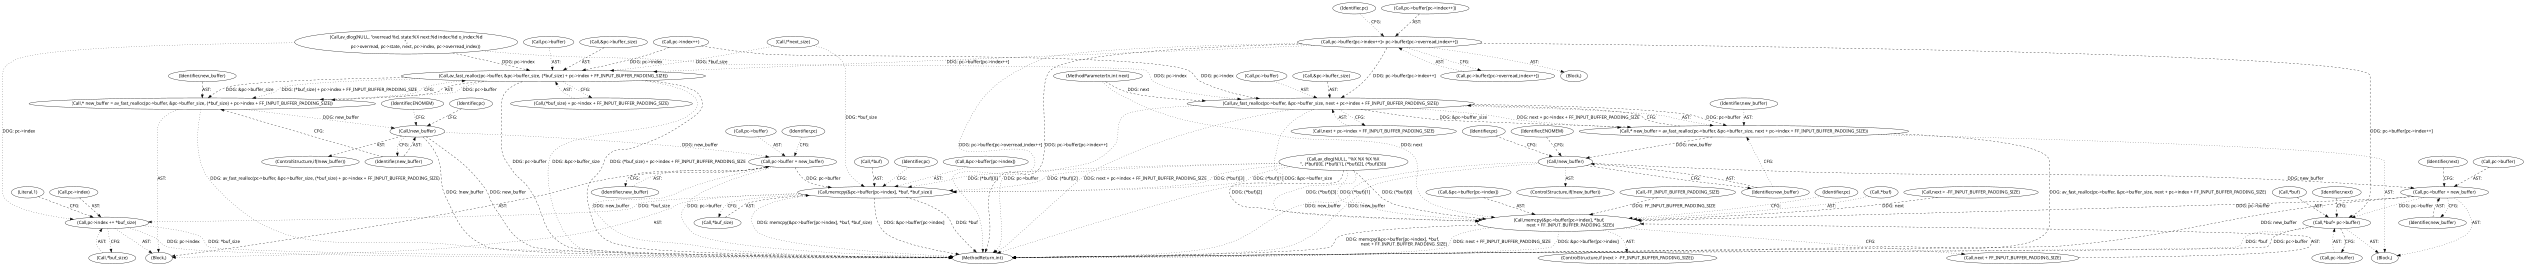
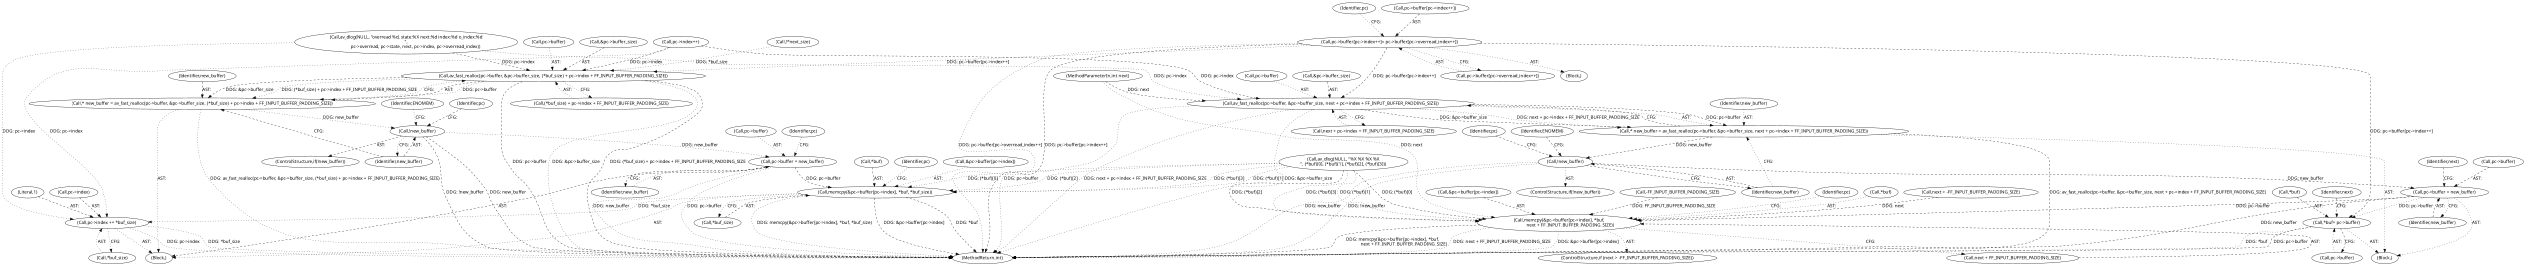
edge "(Call,pc->index++)" -> "(Call,pc->index += *buf_size)": added, label "DDG: pc->index"
edge "(Call,!*next_size)" -> "(Call,memcpy(&pc->buffer[pc->index], *buf, *buf_size))": removed, label "DDG: *buf_size"
edge "(Literal,1)" -> "(Call,pc->index += *buf_size)": label "CFG: " -> "AST: "
